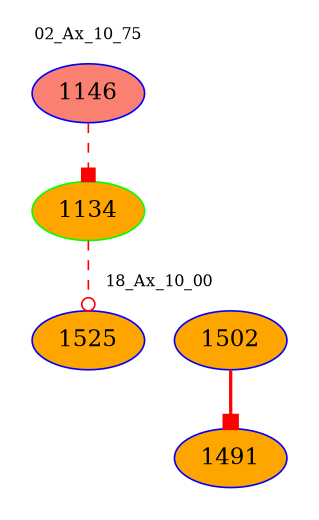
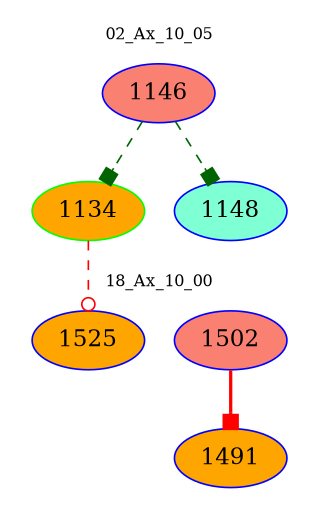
cluster "02_Ax_10_75": label "02_Ax_10_75" -> "02_Ax_10_05"
edge "1146" -> "1134": color red -> darkgreen
node "1148": added
node "1502": fillcolor orange -> salmon
